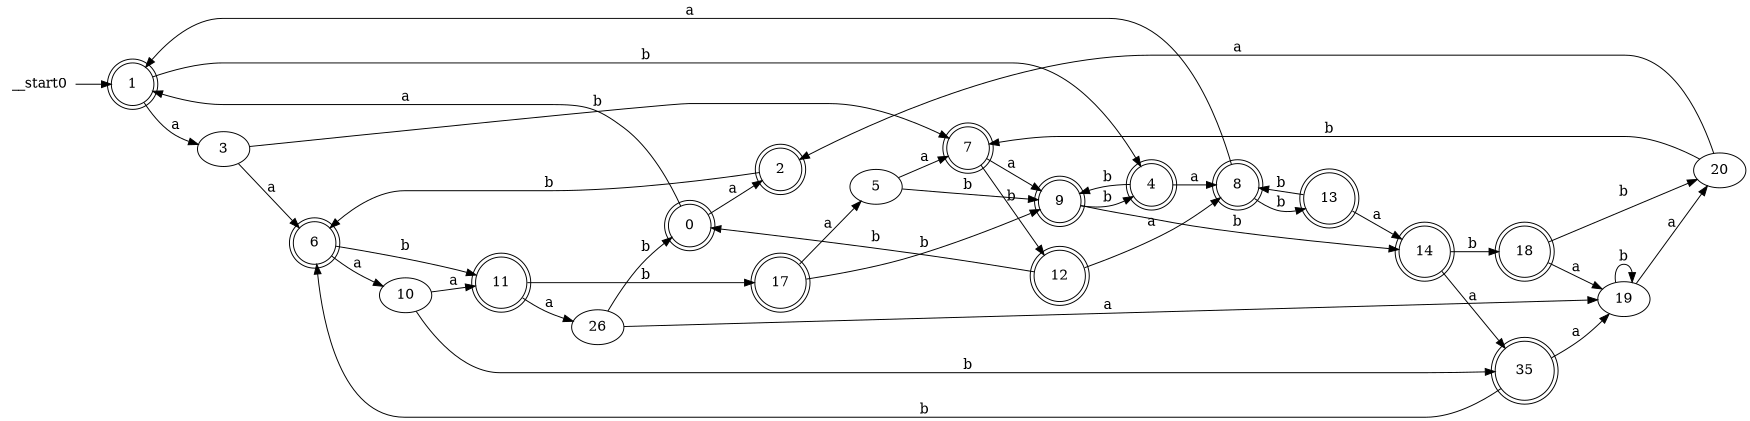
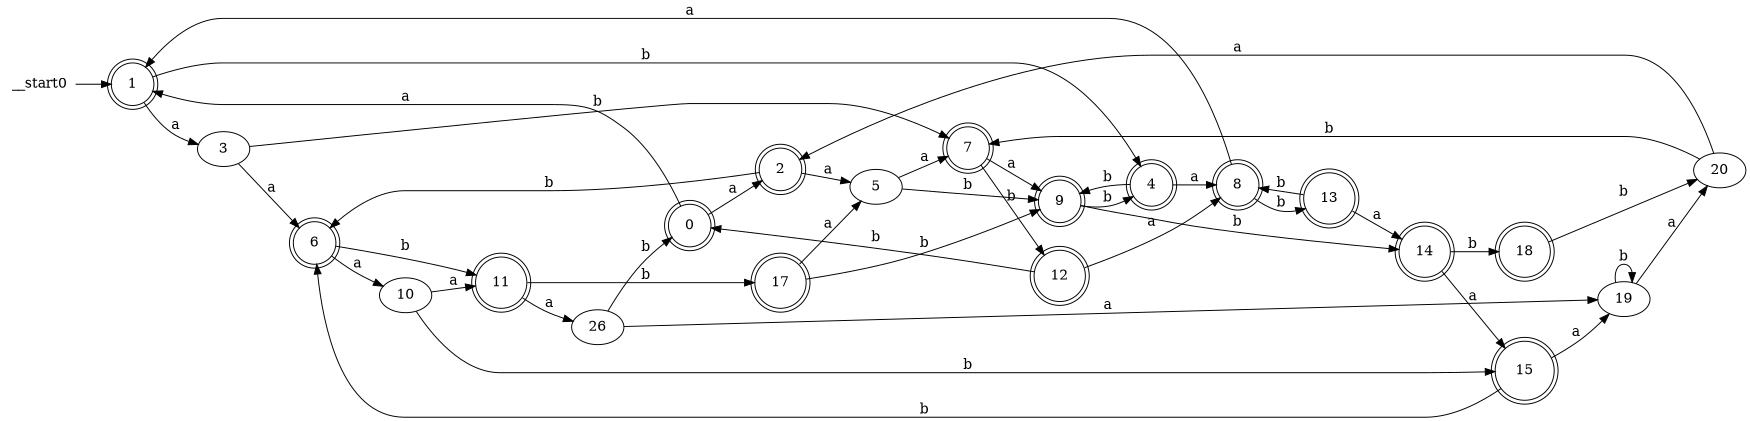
edge "2" -> "5": added, label "a"
edge "18" -> "19": removed, label "a"
node "35": label "35" -> "15"
